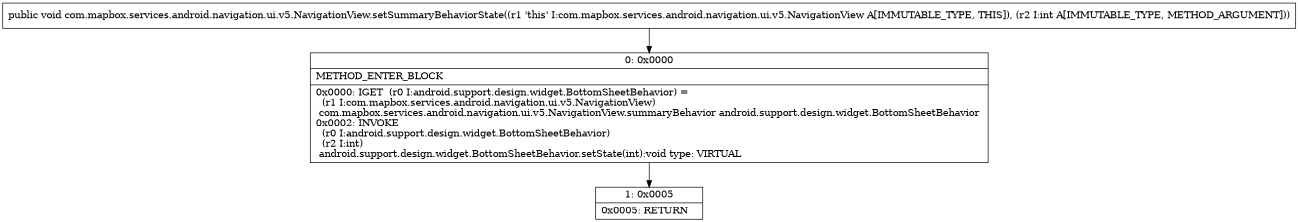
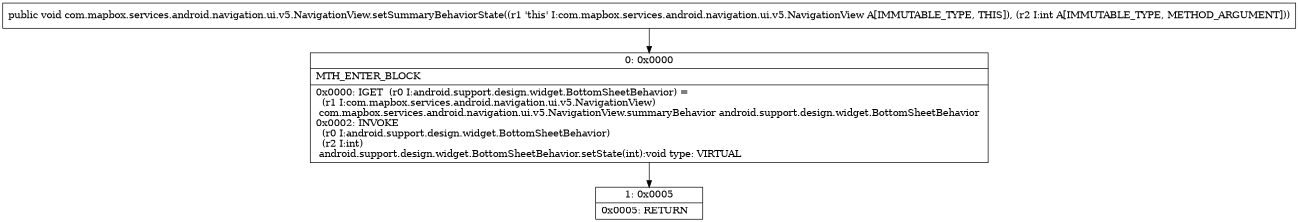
node "0: 0x0000": text "METHOD_ENTER_BLOCK" -> "MTH_ENTER_BLOCK"
